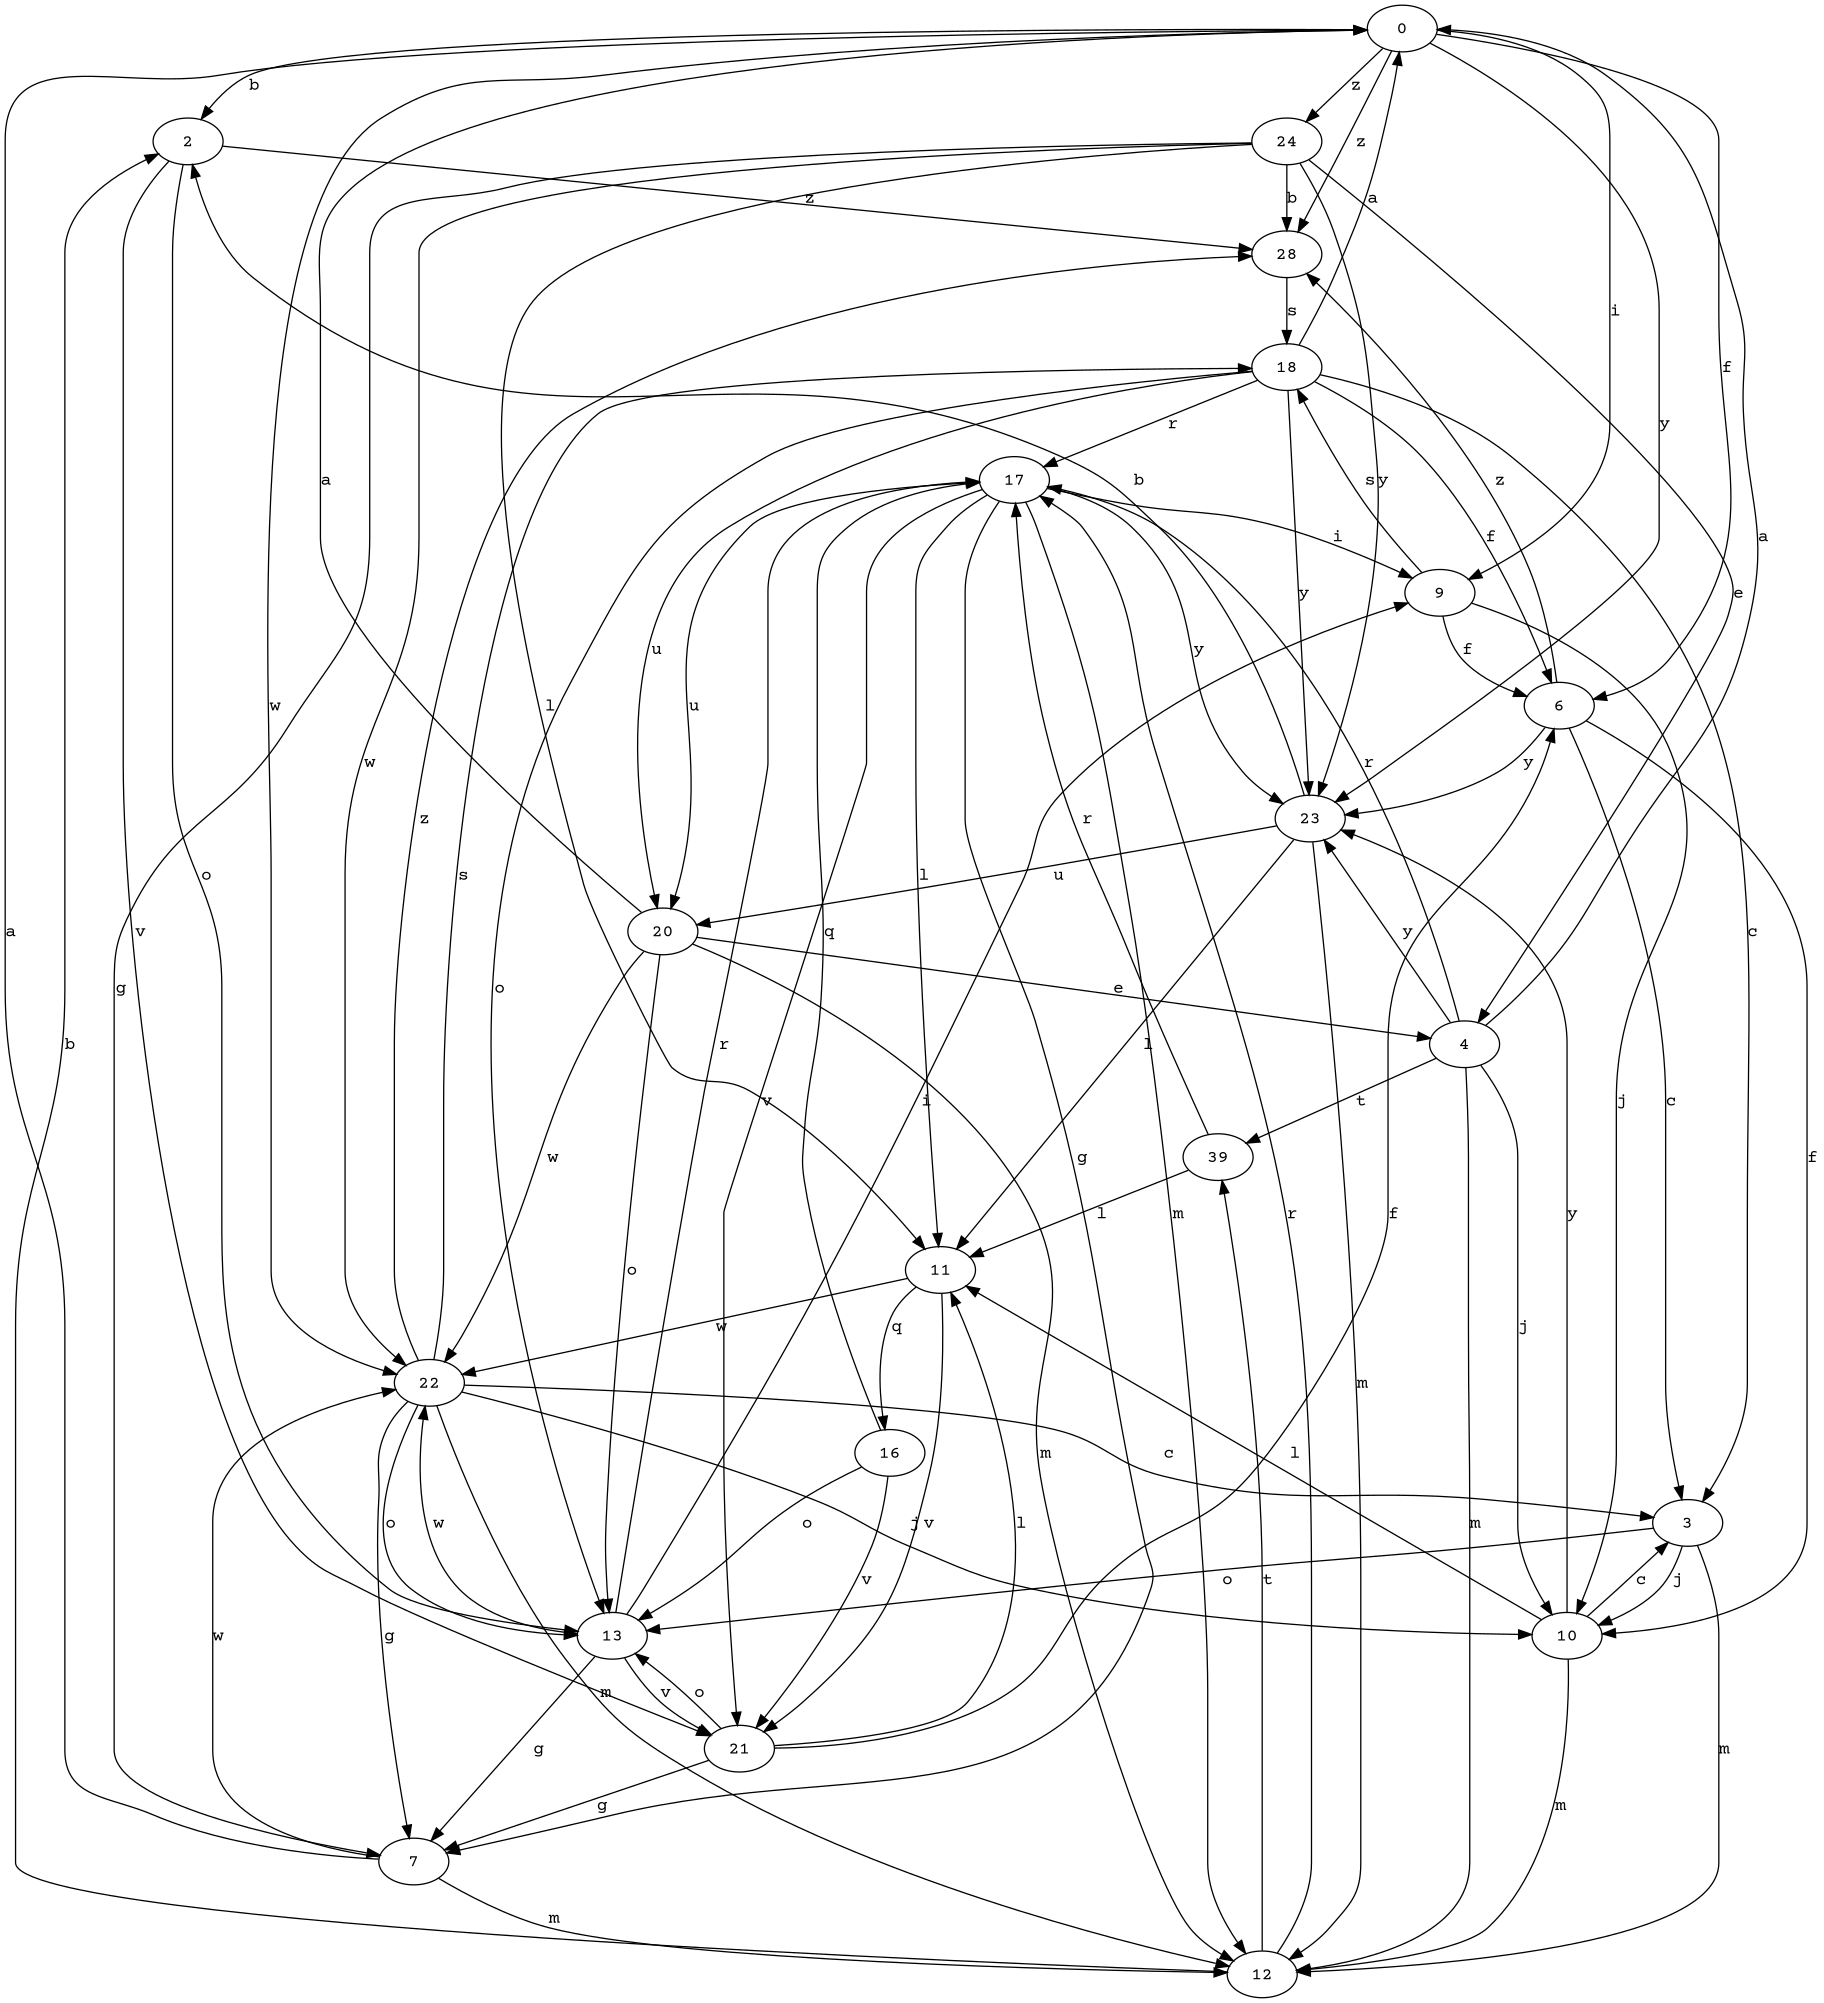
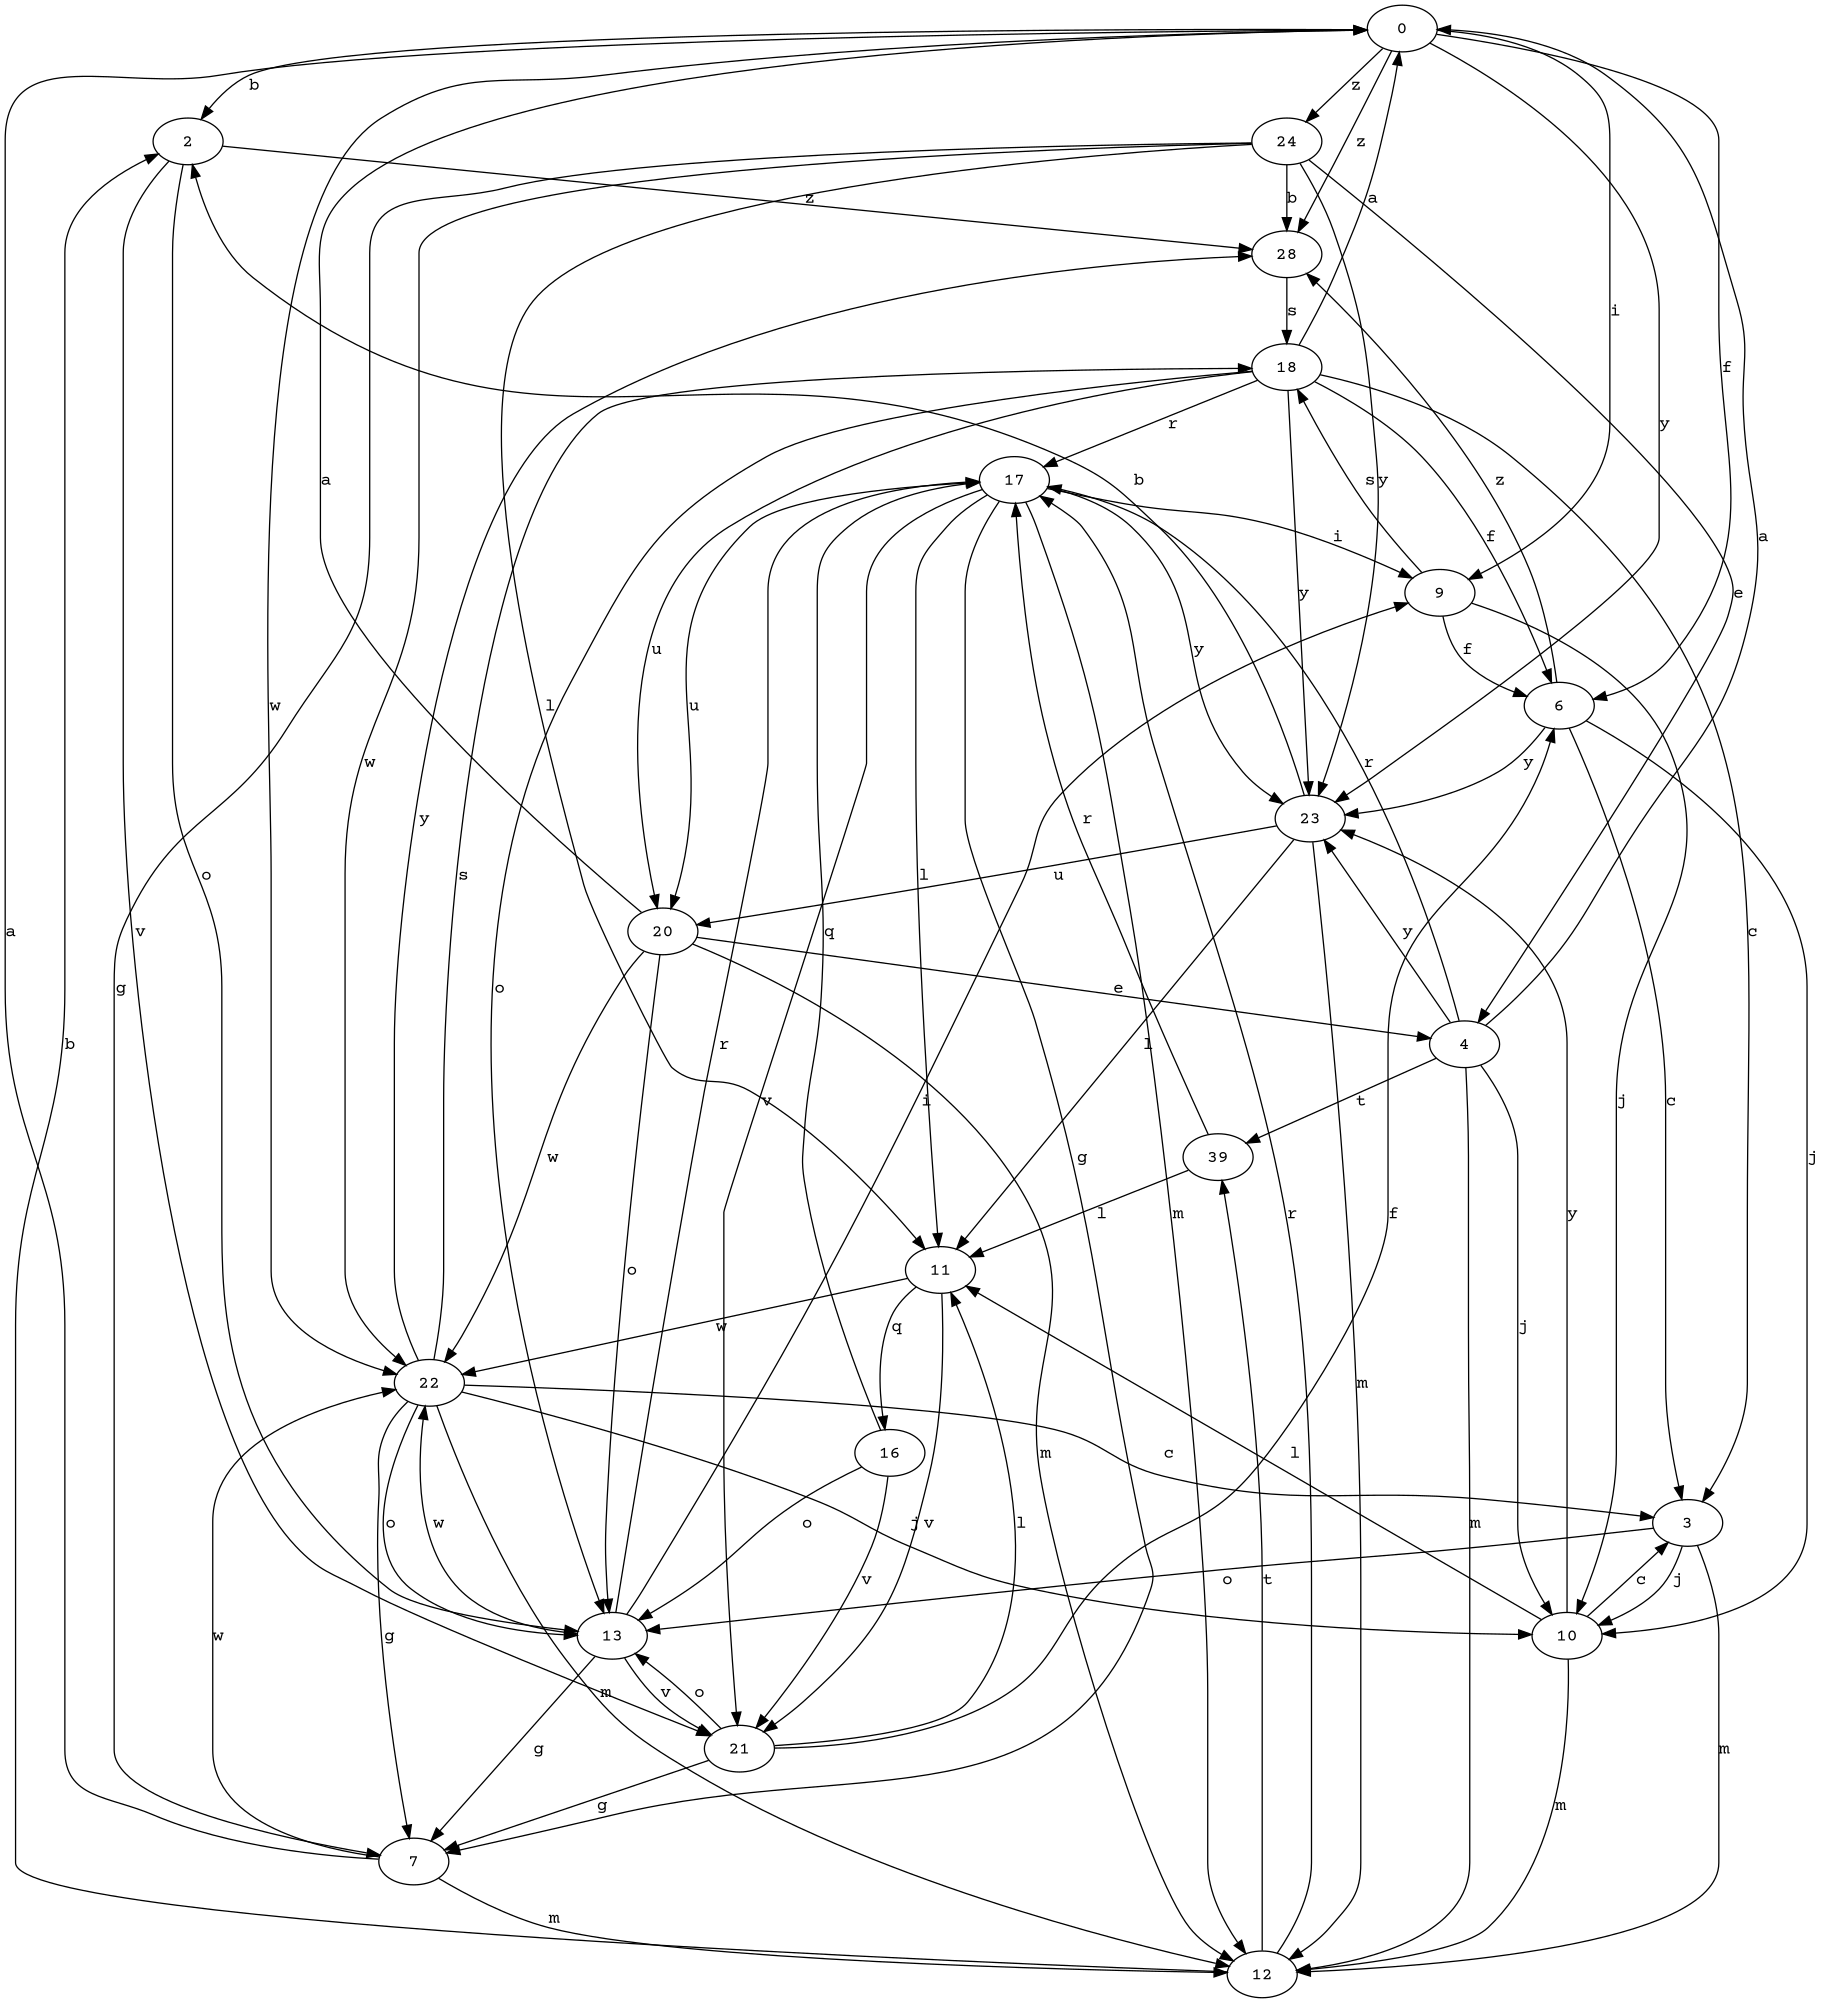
edge "22" -> "28": label "z" -> "y"
edge "6" -> "10": label "f" -> "j"
